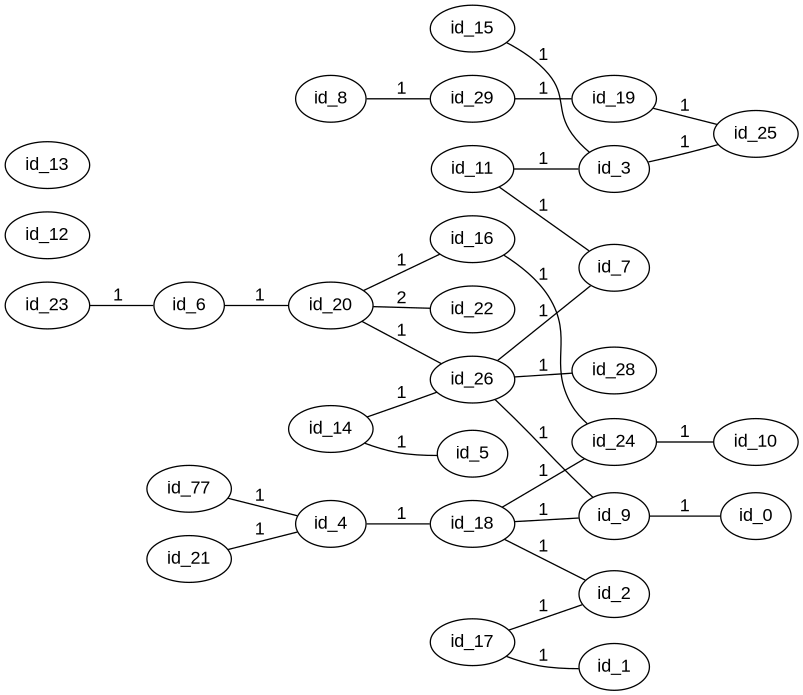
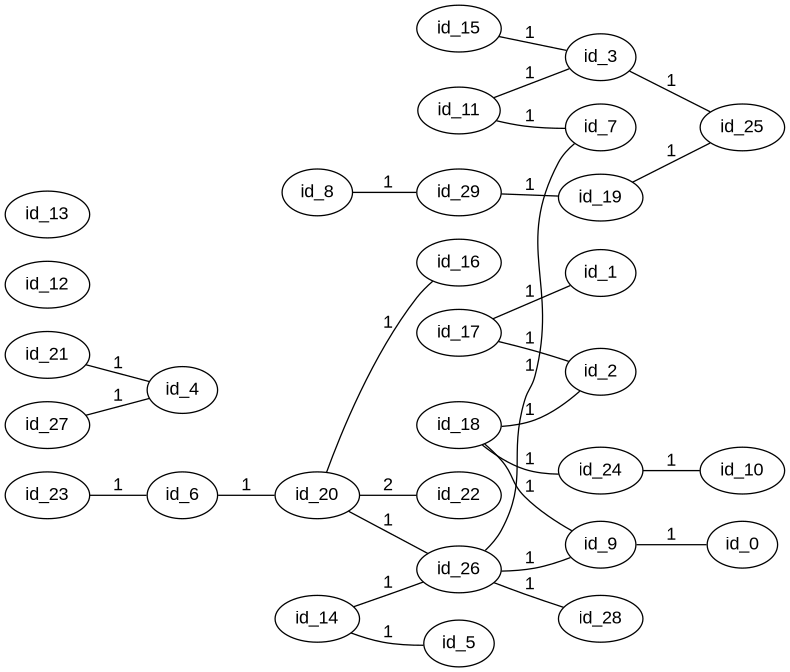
edge "id_16" -- "id_24": removed, label "1"
node "id_77": label "id_77" -> "id_27"
edge "id_4" -- "id_18": removed, label "1"
